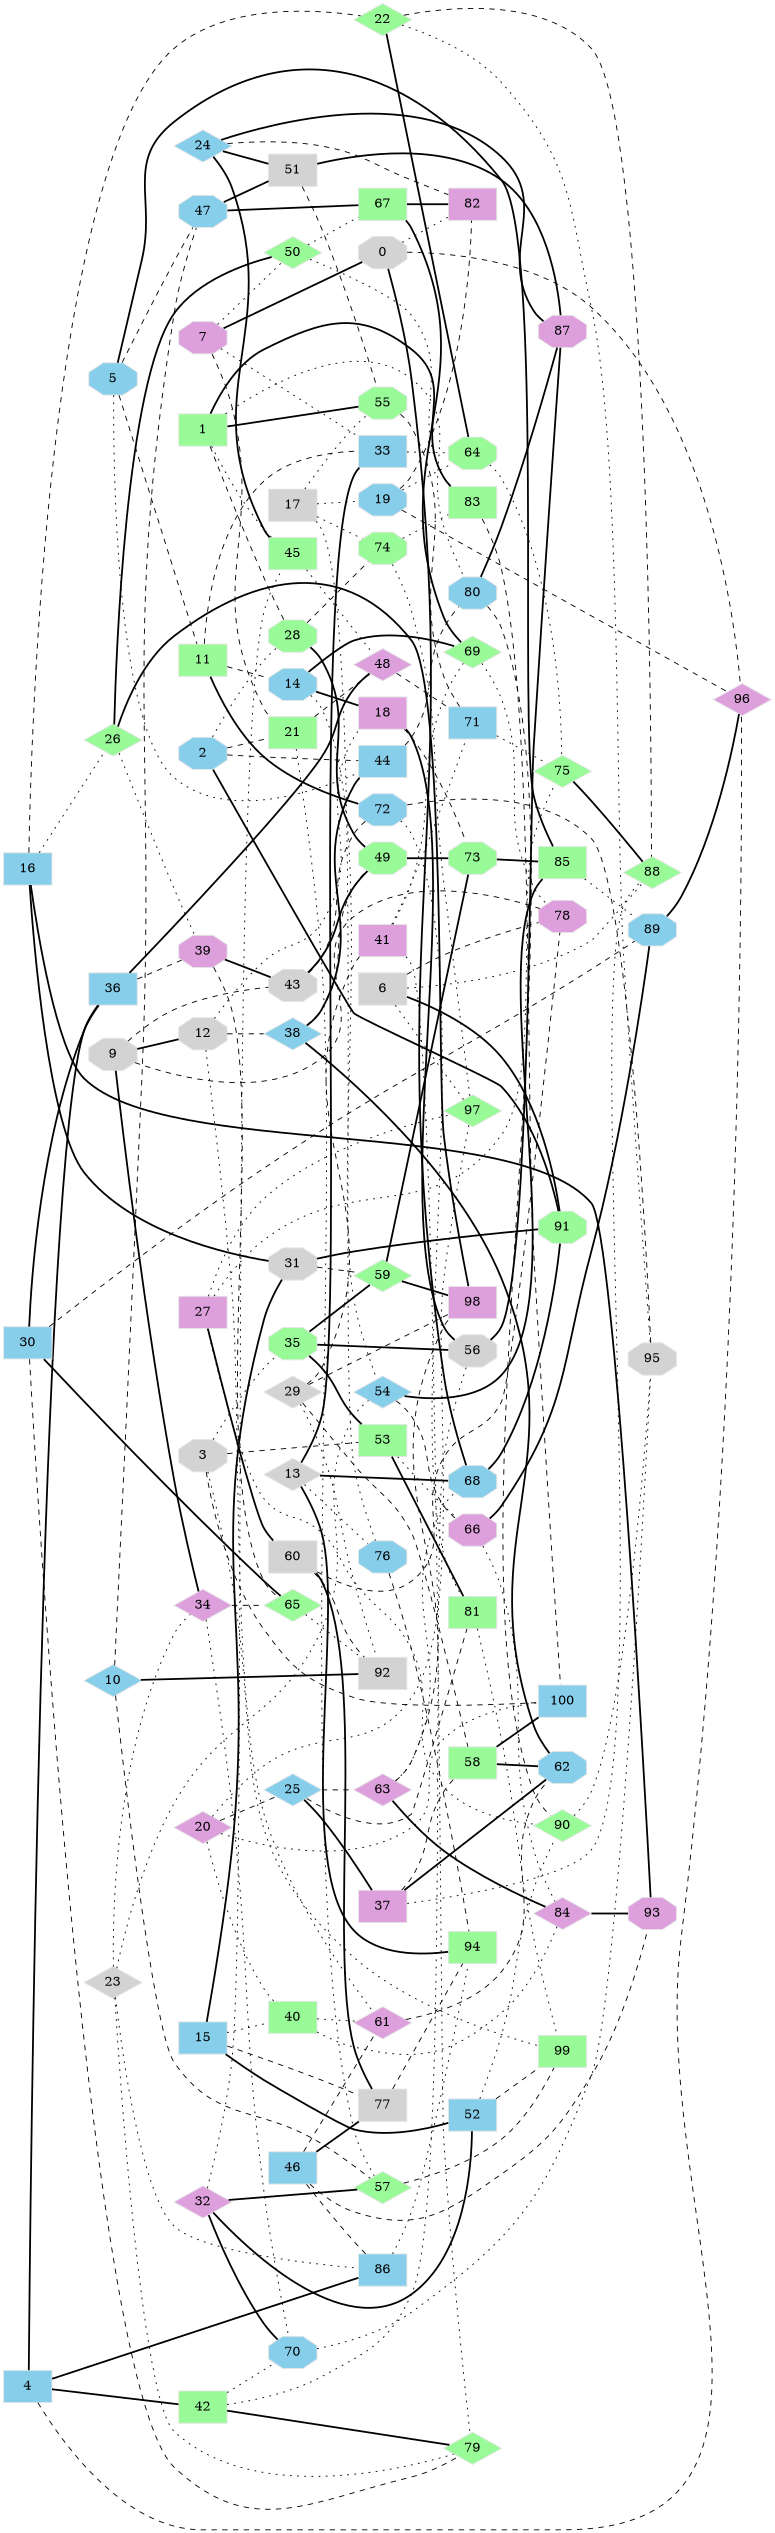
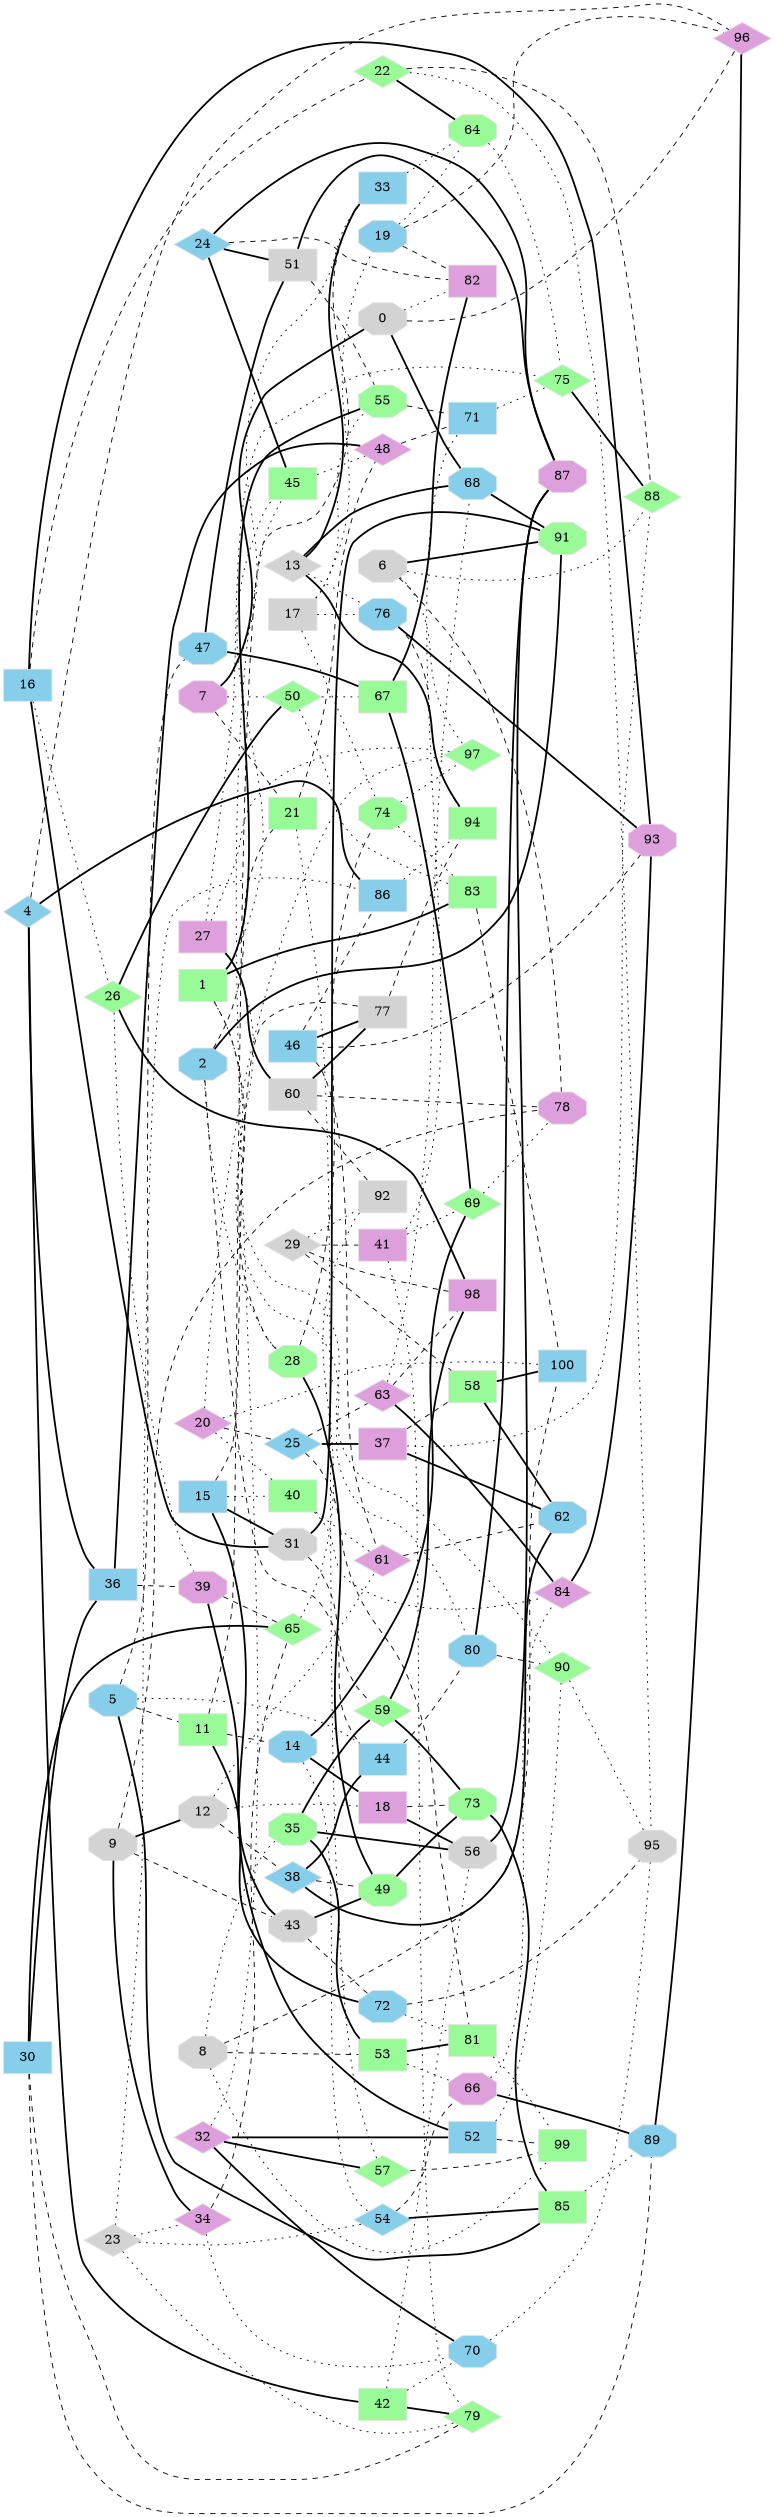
edge "76" -- "93": added
node "6": shape box -> octagon
node "3": label "3" -> "8"
node "10": removed
node "4": shape box -> diamond
